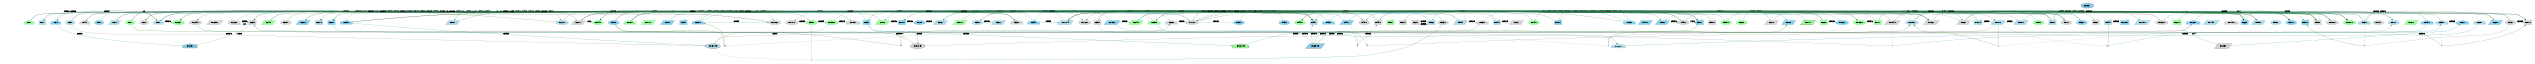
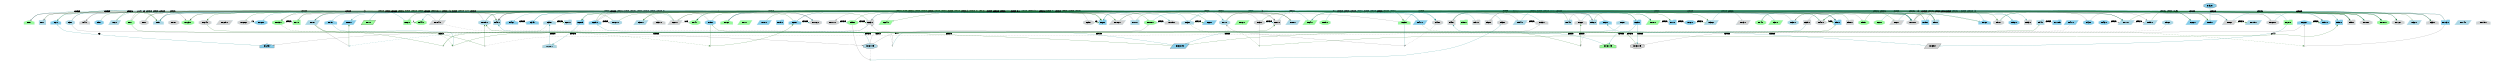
edge "#39:1" -> "#106:1": removed, label "65535"
edge "#120:1" -> "#97:1": label "1" -> "65535"
edge "#70:1" -> "#8:1": reversed
edge "#126:1" -> "#23:1": now "#25:1" -> "#23:1"
node "#28:1": label "#28:1" -> "#28:9"
node "#31:1": added
node "#111:4": label "#111:4" -> "#111:1"
node "#113:1": shape parallelogram -> folder
node "#118:1": label "#118:1" -> "#118:5"
edge "#129:7" -> "#2:1": label "65535" -> "63"
